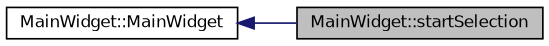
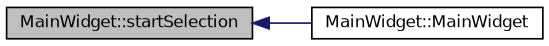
edge "MainWidget::startSelection" -> "MainWidget::MainWidget": reversed
